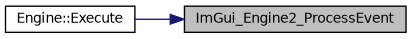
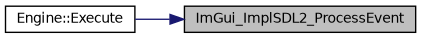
node "ImGui_Engine2_ProcessEvent": label "ImGui_Engine2_ProcessEvent" -> "ImGui_ImplSDL2_ProcessEvent"
